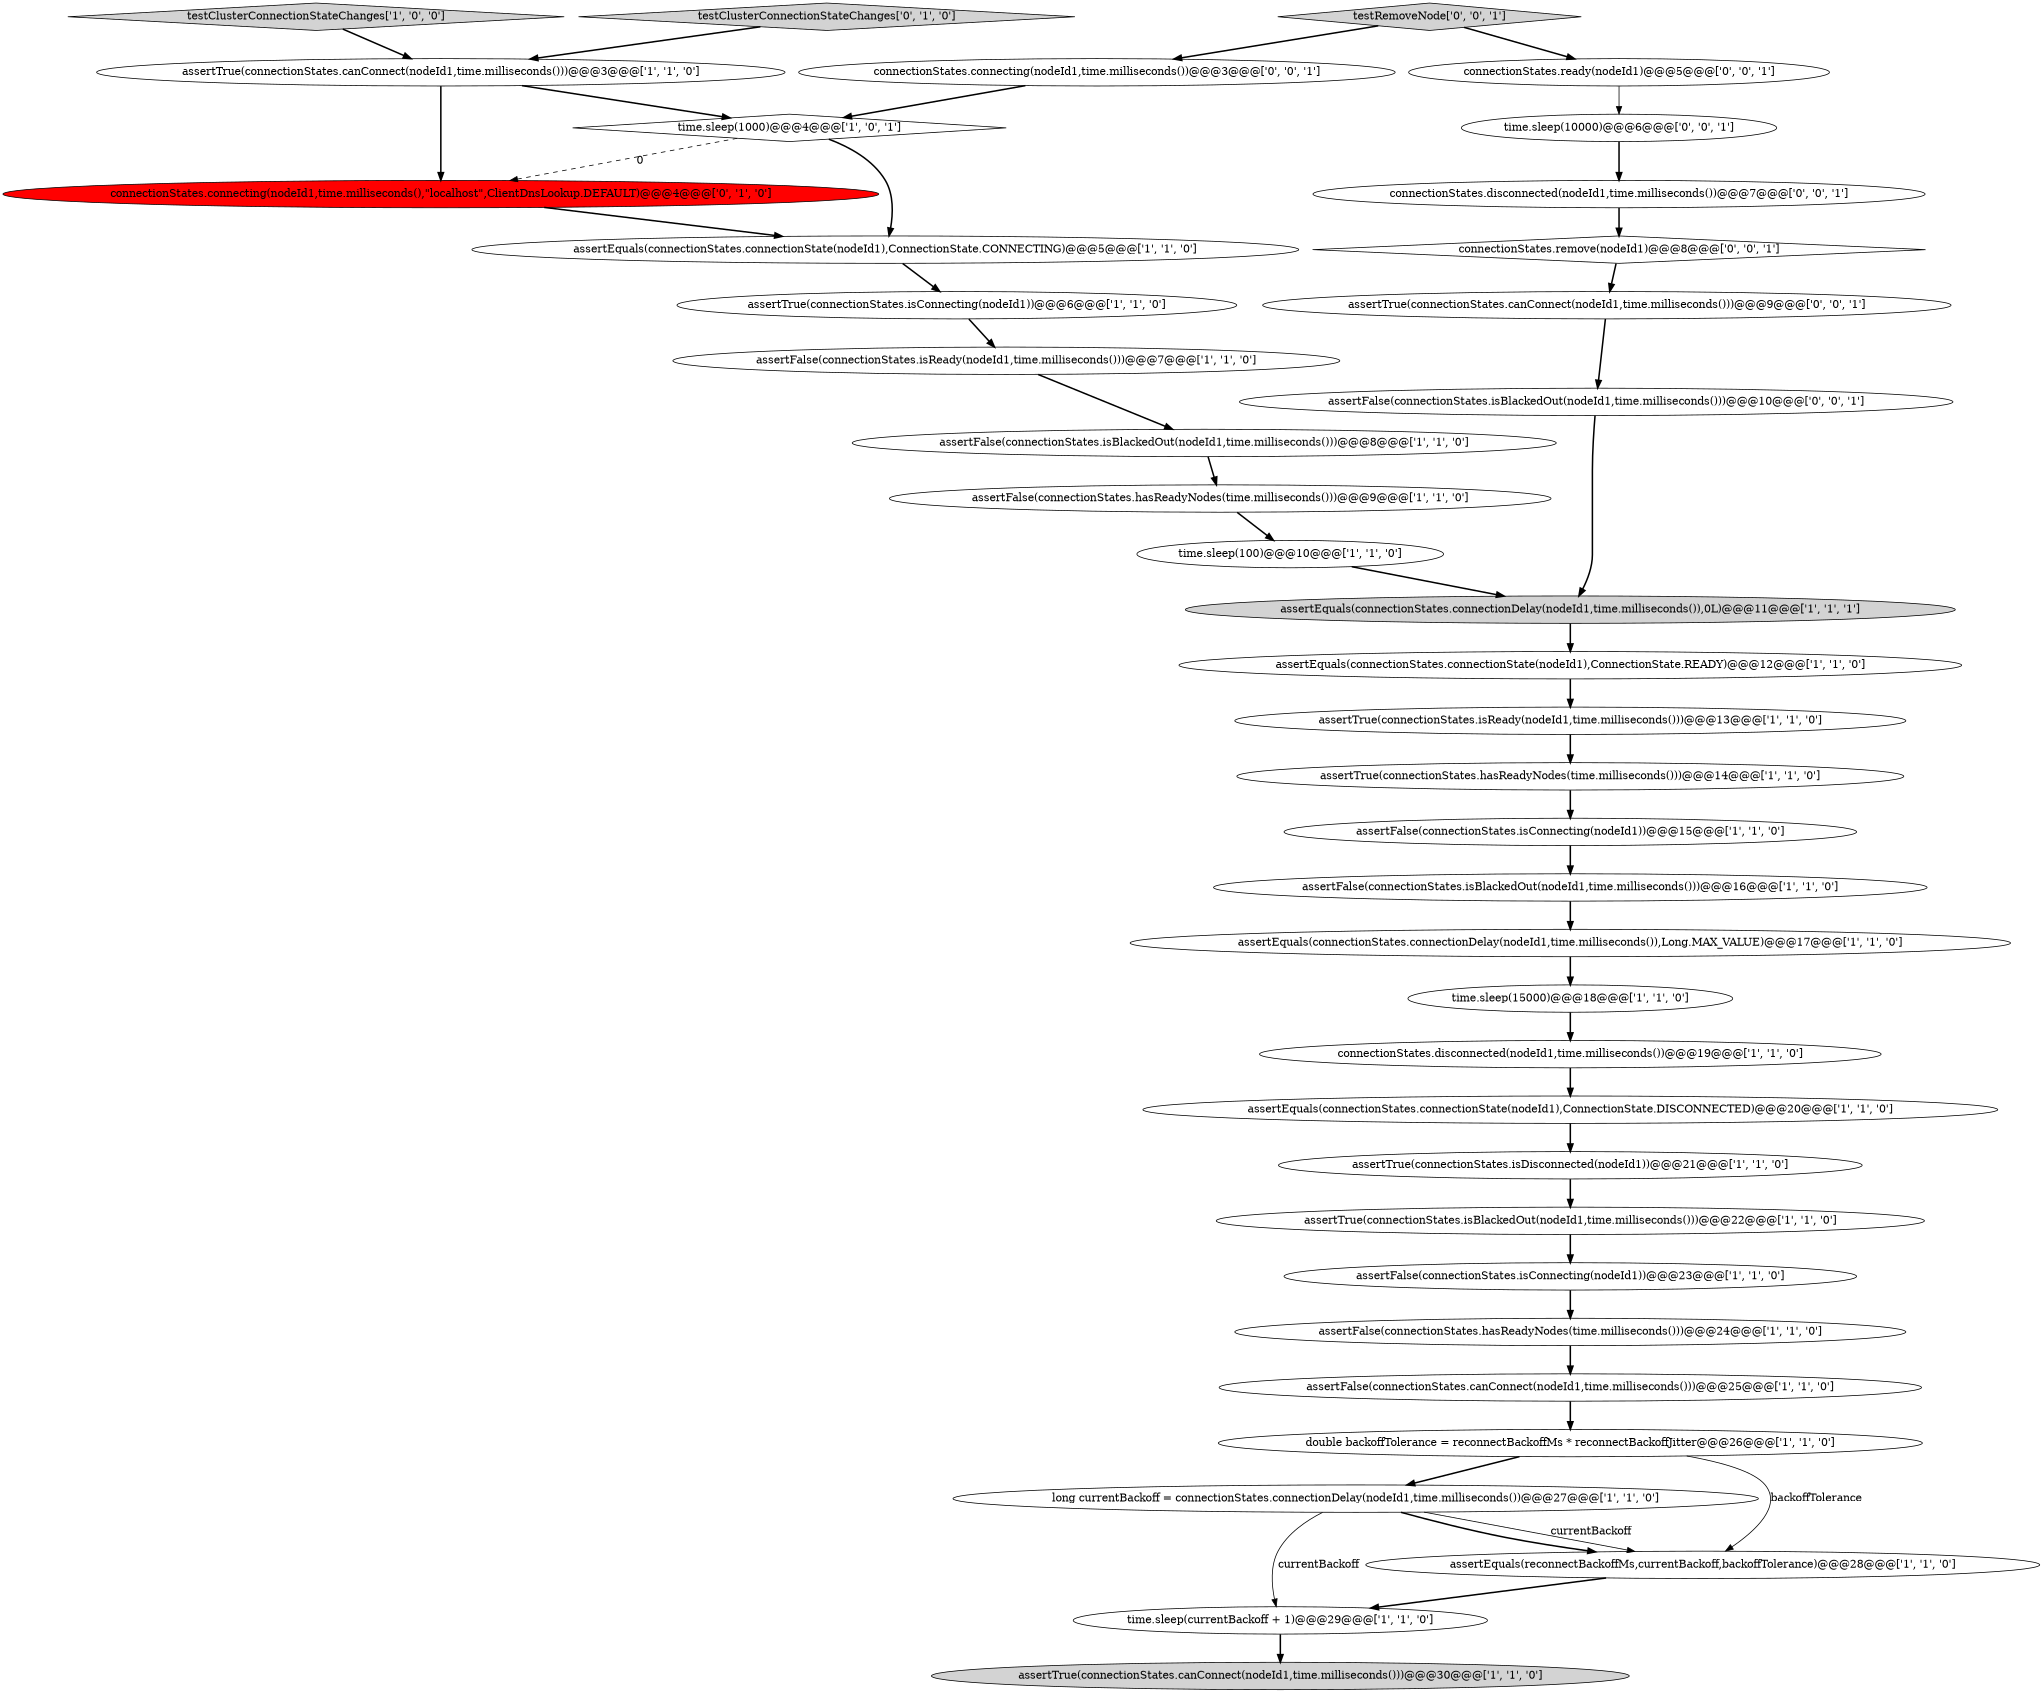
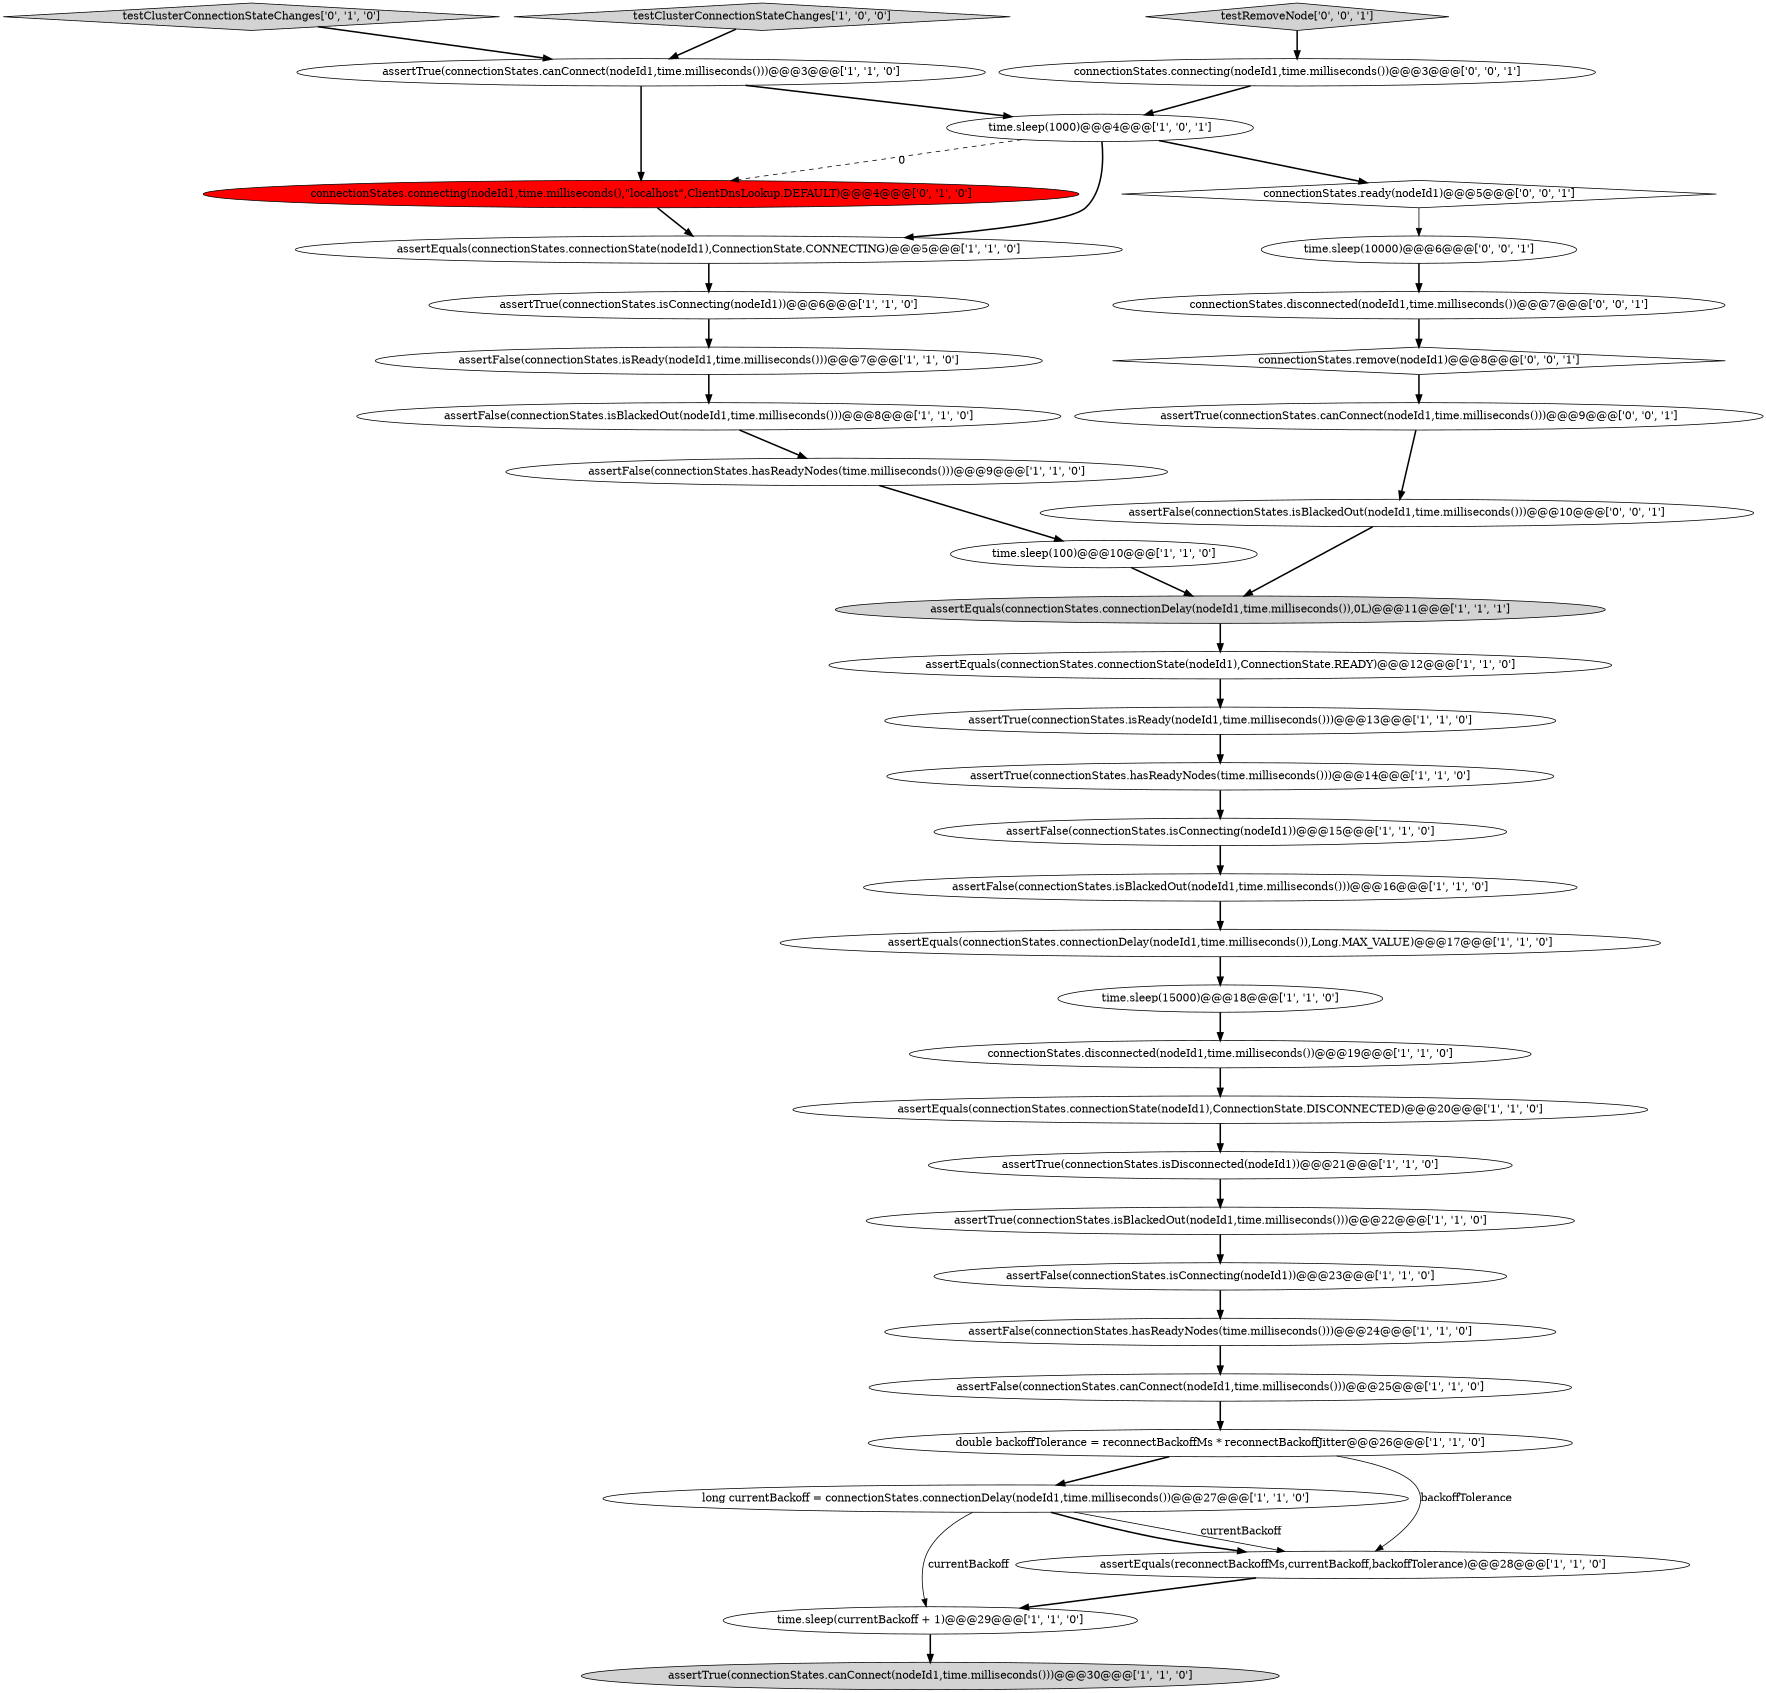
edge "testRemoveNode['0', '0', '1']" -> "connectionStates.ready(nodeId1)@@@5@@@['0', '0', '1']": now "time.sleep(1000)@@@4@@@['1', '0', '1']" -> "connectionStates.ready(nodeId1)@@@5@@@['0', '0', '1']"
node "connectionStates.ready(nodeId1)@@@5@@@['0', '0', '1']": shape ellipse -> diamond
node "time.sleep(1000)@@@4@@@['1', '0', '1']": shape diamond -> ellipse
